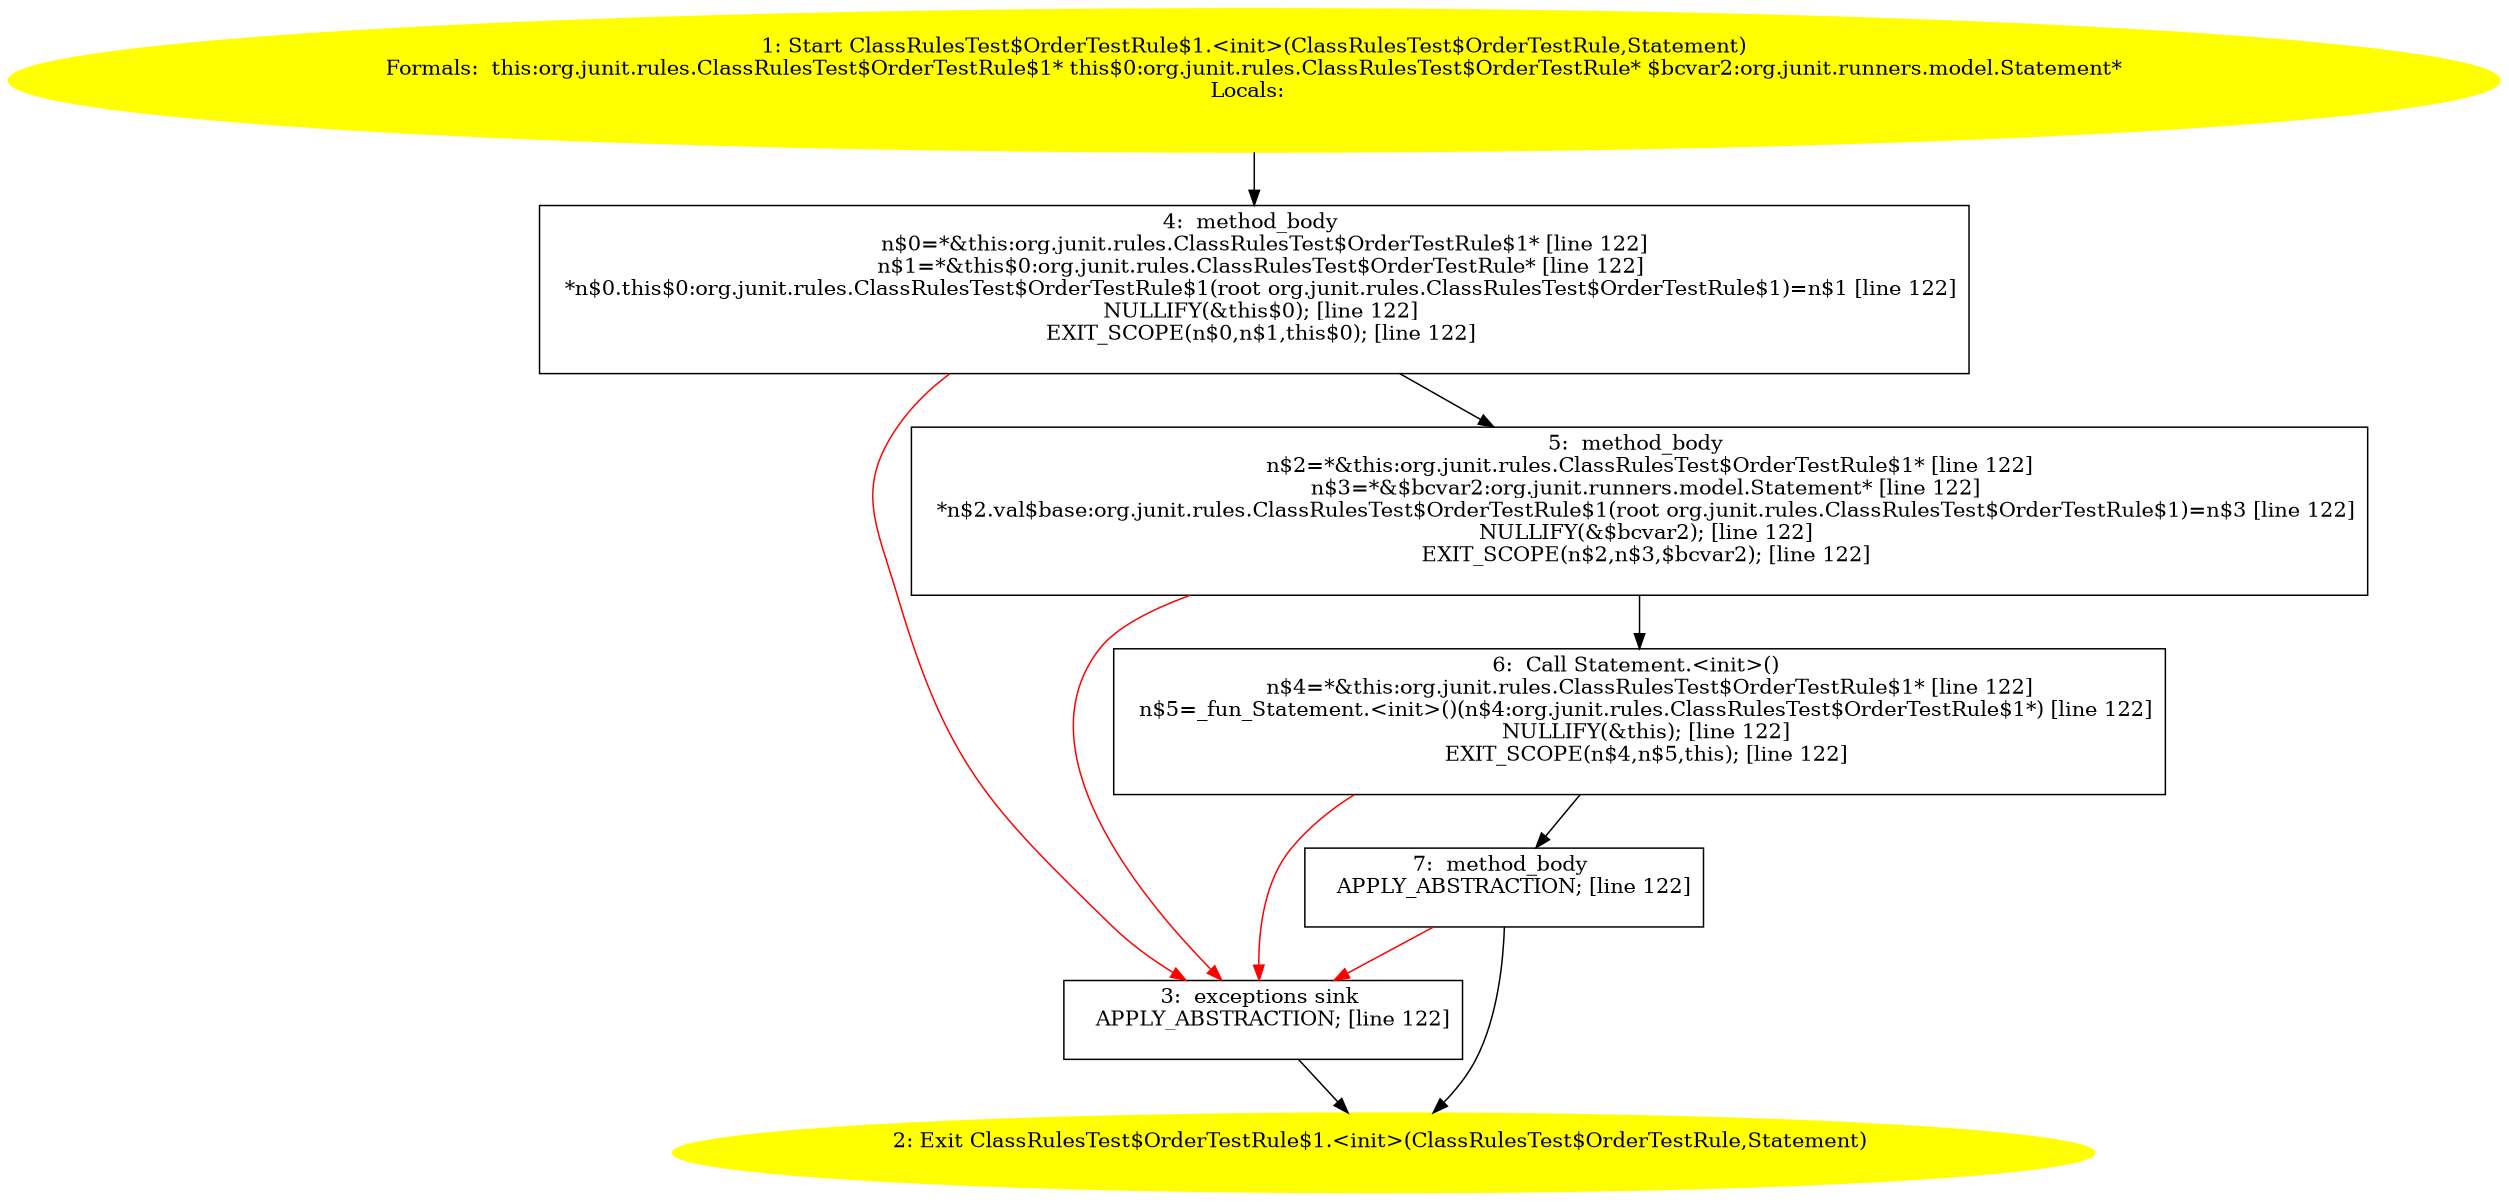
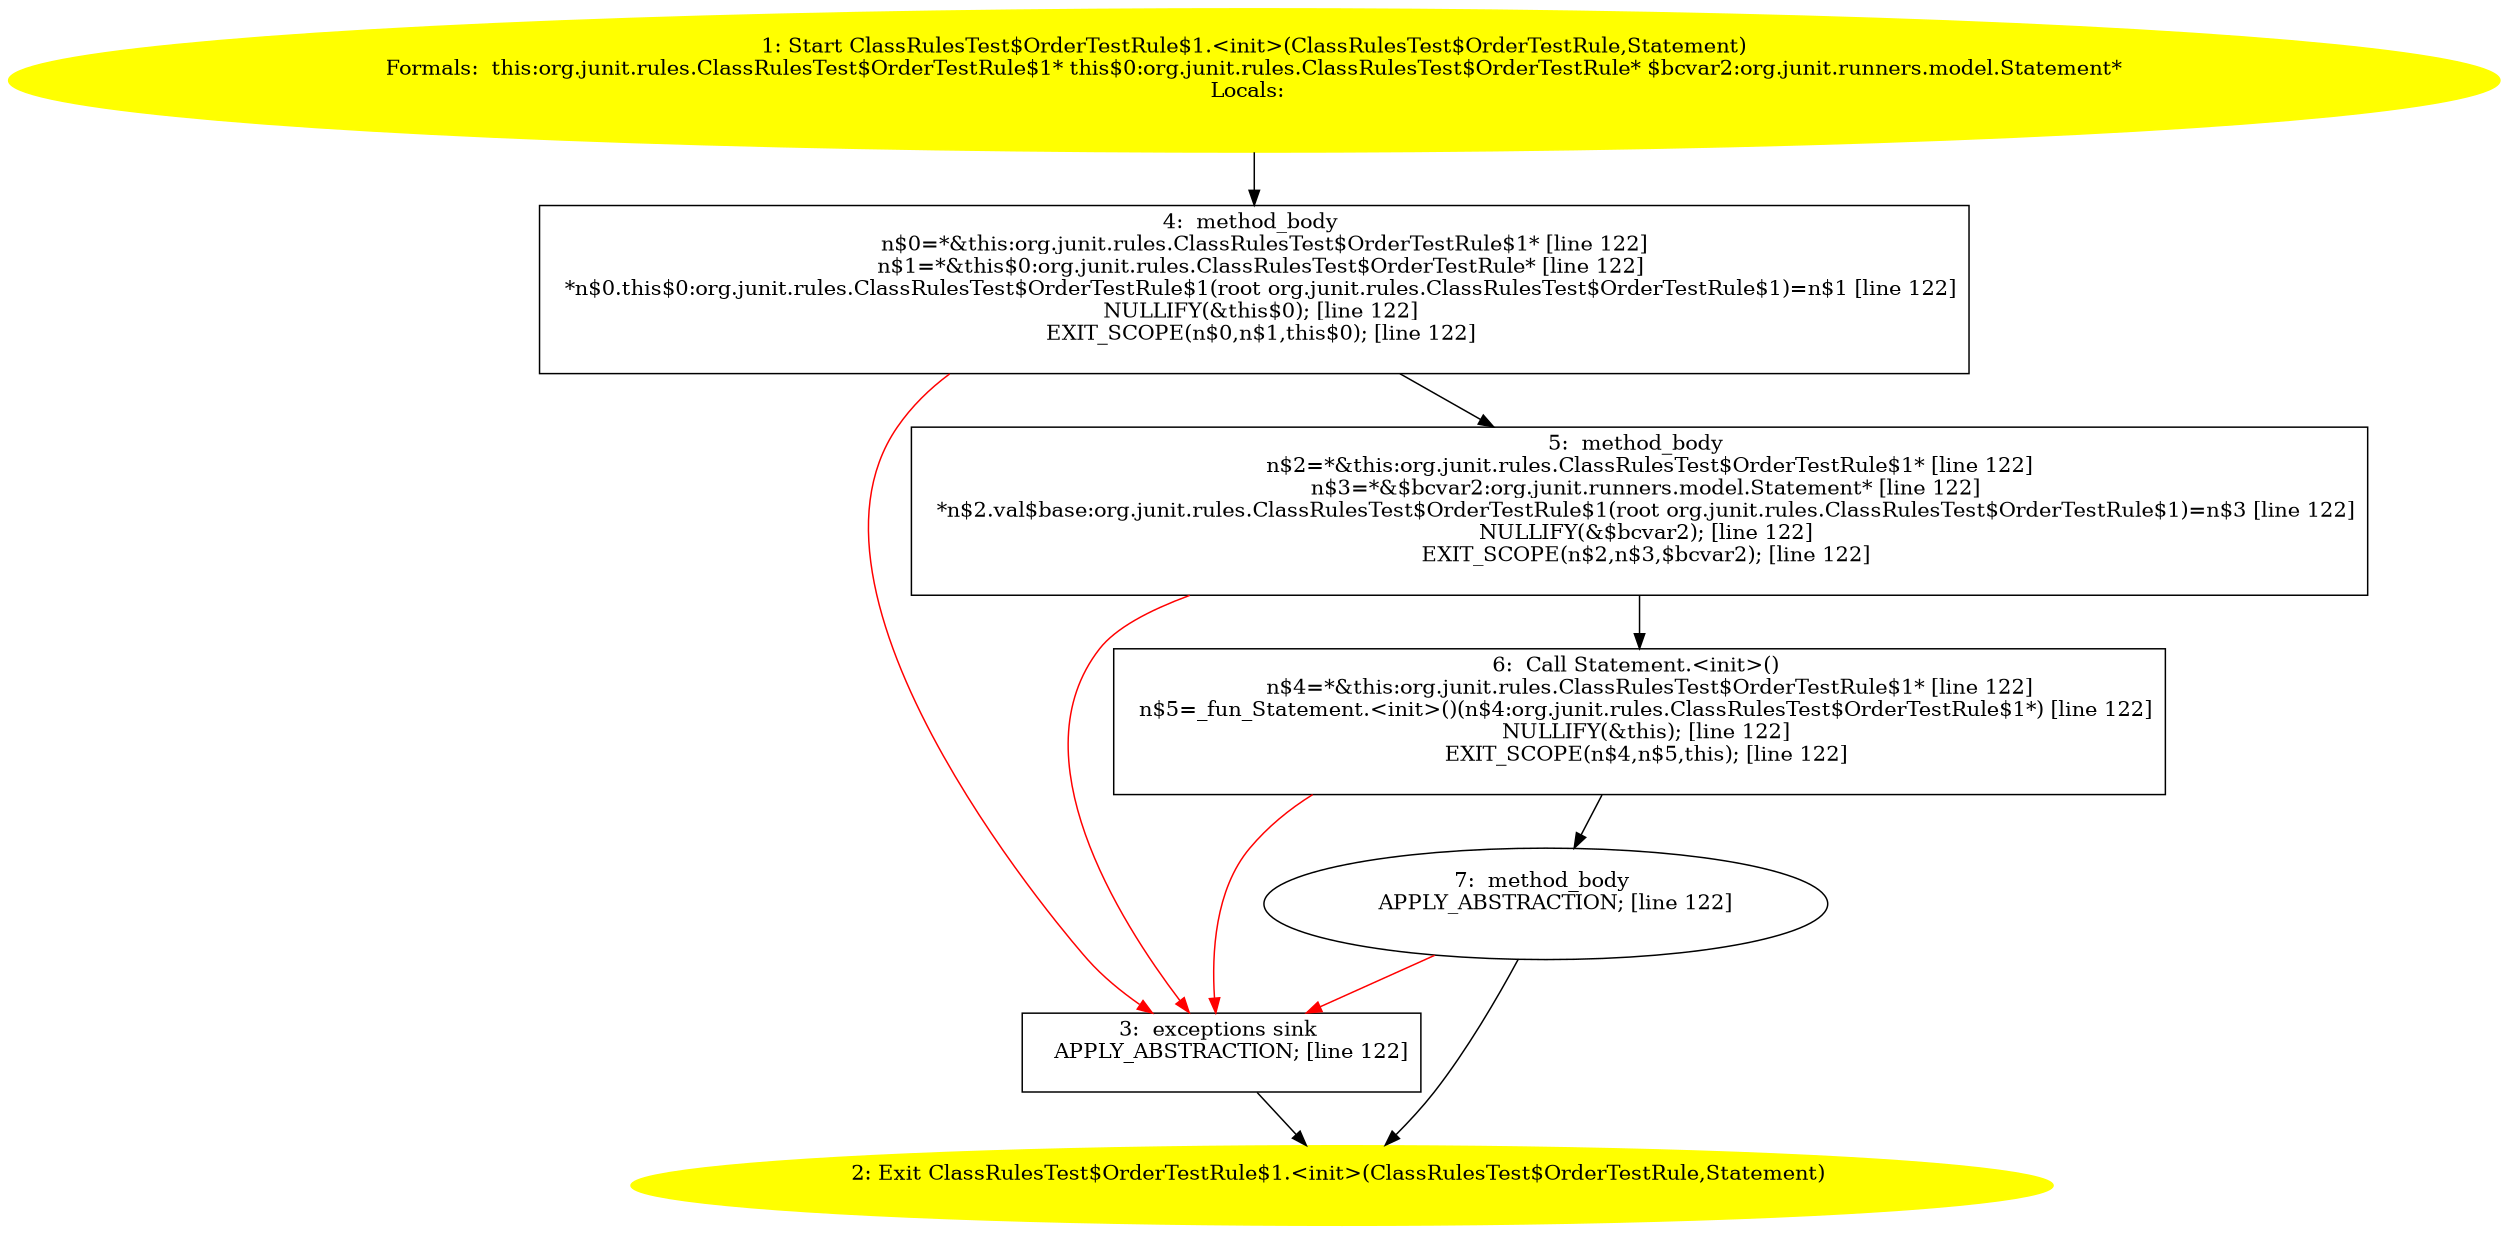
node "7:  method_body APPLY_ABSTRACTION; [line 122]": shape box -> ellipse
